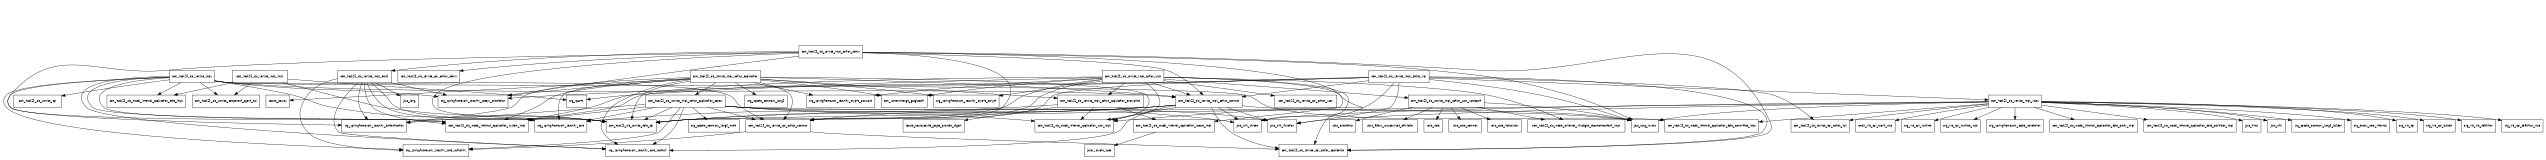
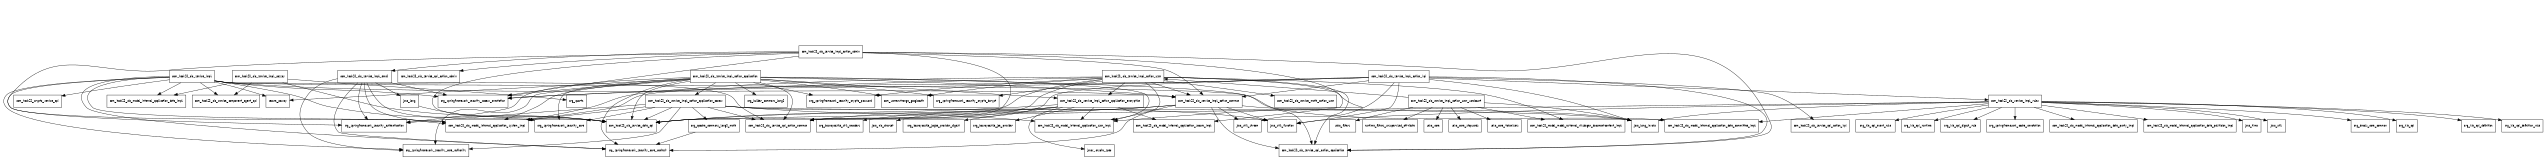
edge "com_hack23_cia_service_impl_action_admin" -> "java_lang_invoke": removed
node "com_hack23_cia_service_impl_task": label "com_hack23_cia_service_impl_task" -> "com_hack23_cia_service_impl_passay"
edge "com_hack23_cia_service_impl_action_kpi" -> "org_quartz": now "com_hack23_cia_service_impl_action_kpi" -> "org_springframework_security_access_annotation"
edge "com_hack23_cia_service_impl_action_user" -> "com_hack23_cia_service_impl_action_user_wordcount": reversed
node "com_hack23_cia_service_api": label "com_hack23_cia_service_api" -> "com_hack23_crypto_service_api"
node "org_apache_commons_lang3": label "org_apache_commons_lang3" -> "org_builder_commons_lang3"
node "com_hack23_cia_service_api_action_user": label "com_hack23_cia_service_api_action_user" -> "com_hack23_cia_service_math_action_user"
edge "com_hack23_cia_service_impl_rules" -> "java_util_stream": removed
edge "com_hack23_cia_service_impl_action_application_access" -> "java_util_stream": removed
edge "com_hack23_cia_service_impl_rules" -> "com_hack23_cia_service_api_action_kpi": removed
edge "com_hack23_cia_service_impl_action_common" -> "org_springframework_security_core": removed
edge "com_hack23_cia_service_impl_action_common" -> "com_hack23_cia_model_internal_application_user_impl": removed
edge "com_hack23_cia_service_impl_email" -> "com_hack23_cia_service_data_api": now "java_lang" -> "com_hack23_cia_service_data_api"
edge "com_hack23_cia_service_impl" -> "org_springframework_security_core": now "com_hack23_cia_service_impl" -> "secure_passay"
node "org_bouncycastle_util_encoders": added
node "java_nio_charset": added
node "secure_bouncycastle_jcajce_provider_digest": label "secure_bouncycastle_jcajce_provider_digest" -> "org_bouncycastle_jcajce_provider_digest"
node "org_bouncycastle_jce_provider": added
node "weka_annotation": label "weka_annotation" -> "weka_filters"
node "weka_filters_unsupervised_attribute": label "weka_filters_unsupervised_attribute" -> "runtime_filters_unsupervised_attribute"
node "weka_core_common": label "weka_core_common" -> "weka_core_stopwords"
node "com_hack23_cia_model_external_riksdagen_documentcontent_impl": label "com_hack23_cia_model_external_riksdagen_documentcontent_impl" -> "com_hack23_model_model_external_riksdagen_documentcontent_impl"
node "email_kie_api_event_rule": label "email_kie_api_event_rule" -> "org_kie_api_event_rule"
node "org_kie_api_runtime_rule": label "org_kie_api_runtime_rule" -> "org_kie_api_digest_rule"
node "org_apache_commons_lang3_builder": removed
node "org_drools_core_internal": label "org_drools_core_internal" -> "org_drools_core_common"
node "org_kie_api_builder": removed
node "org_kie_kie_definition": label "org_kie_kie_definition" -> "org_kie_api_definition"
edge "com_hack23_cia_service_impl_action_application_access" -> "org_springframework_security_core_context": now "org_apache_commons_lang3_math" -> "org_springframework_security_core_context"
edge "com_hack23_cia_model_internal_application_secure_impl" -> "javax_crypto_spec": now "com_hack23_cia_service_impl_action_application_encryption" -> "javax_crypto_spec"
edge "com_hack23_cia_service_api_action_common" -> "com_hack23_cia_service_api_action_application": now "com_hack23_cia_service_impl_action_application" -> "com_hack23_cia_service_api_action_application"
edge "com_hack23_cia_service_api_action_common" -> "org_springframework_security_core_authority": now "com_hack23_cia_service_impl_action_application" -> "org_springframework_security_core_authority"
